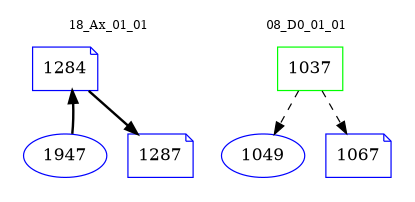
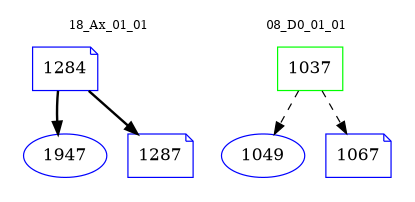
edge "1947" -> "1284": reversed
